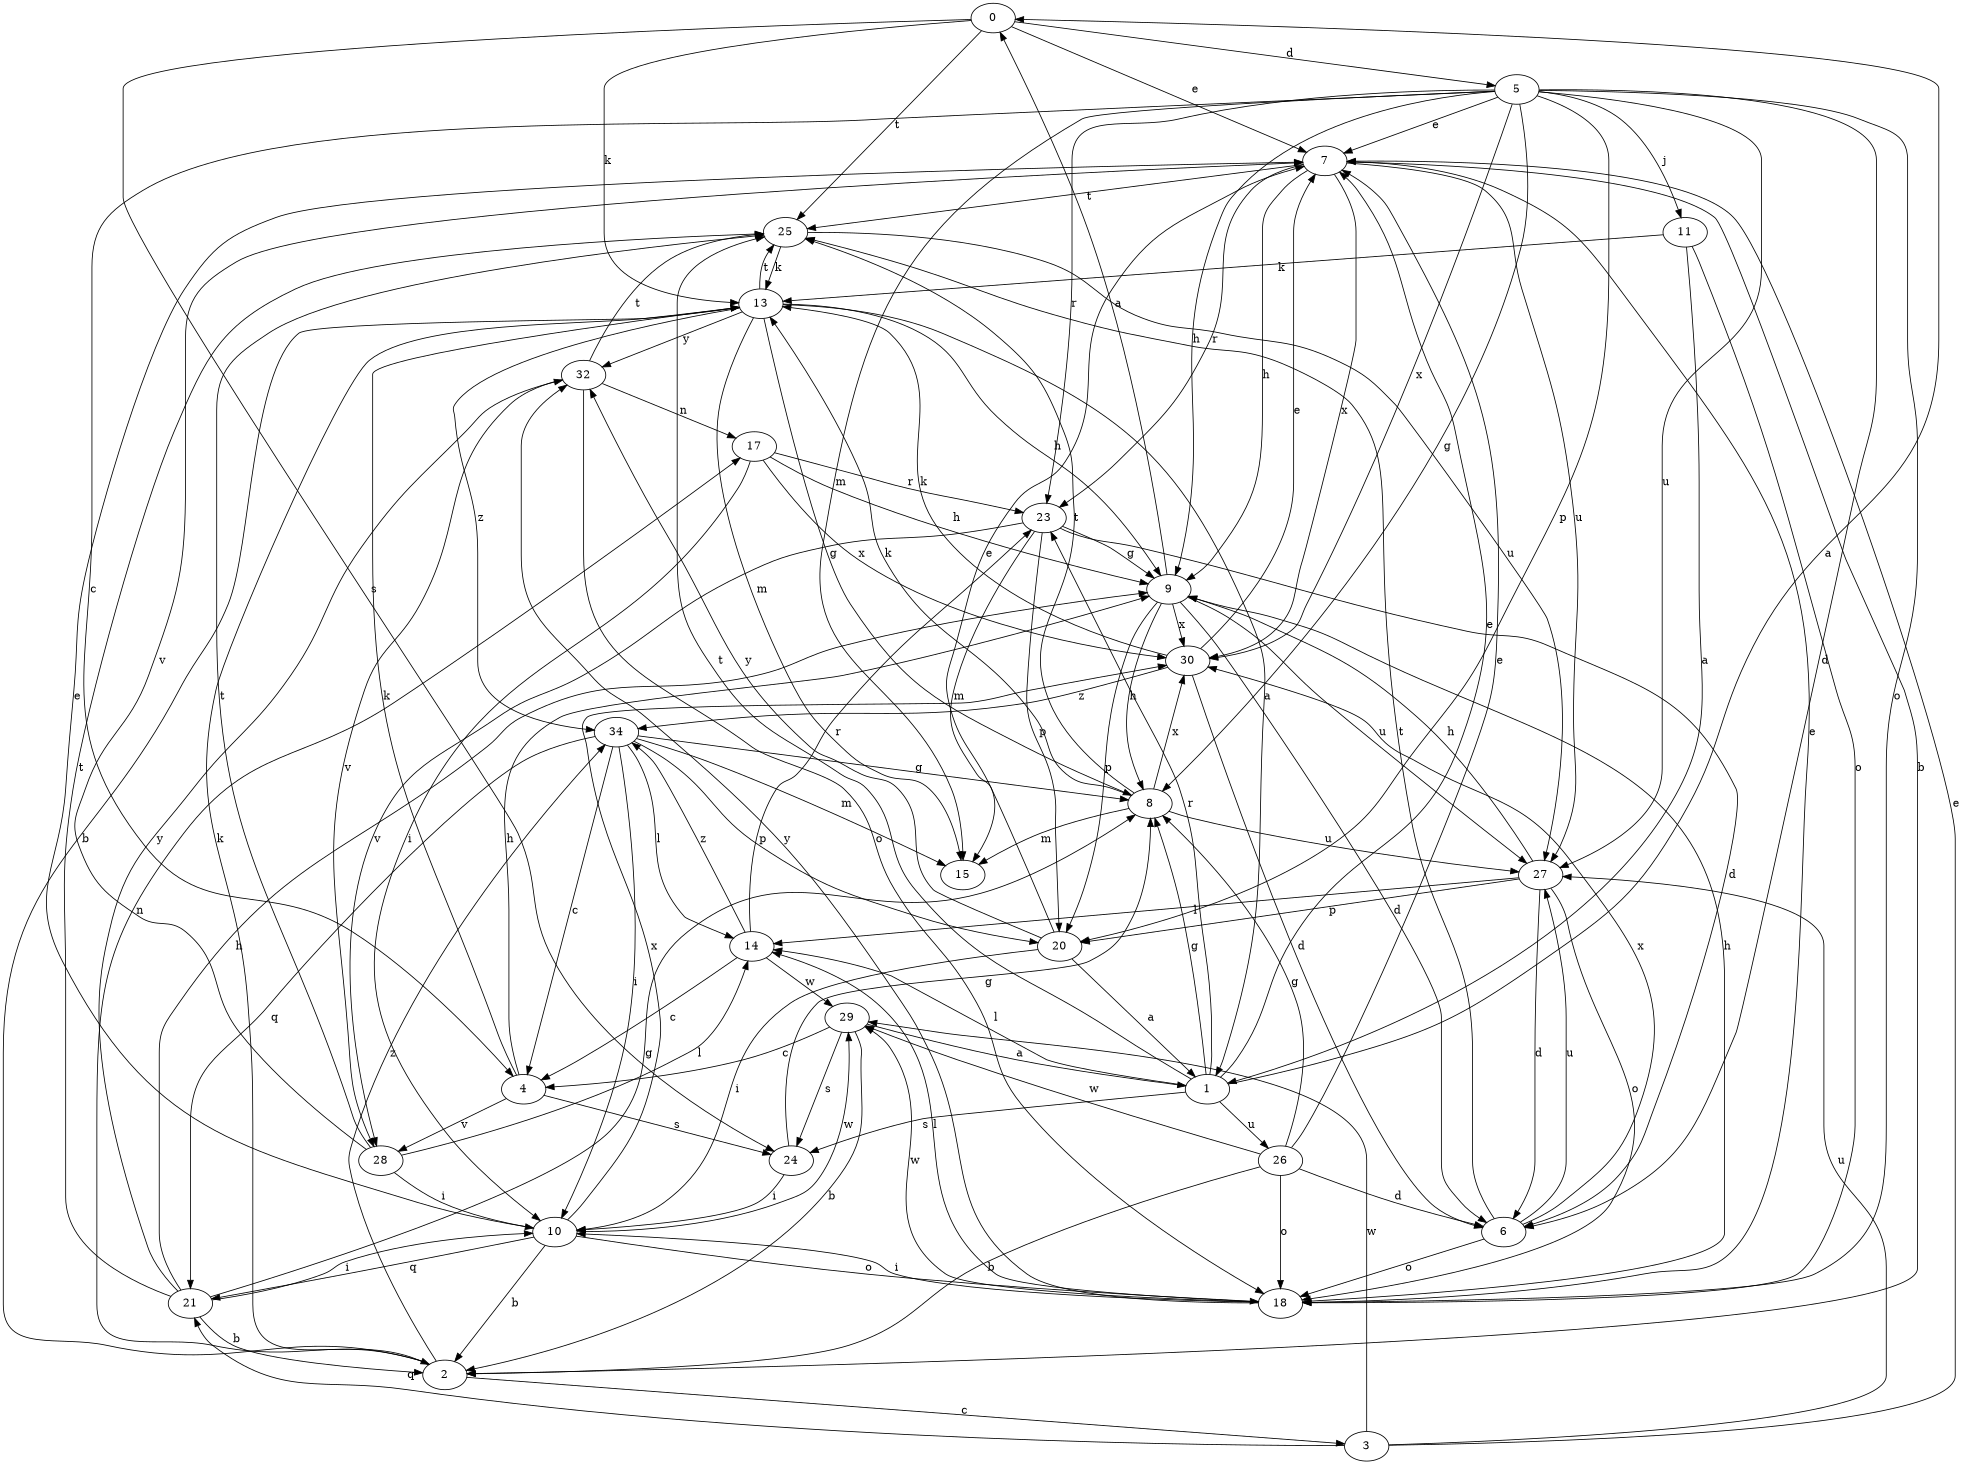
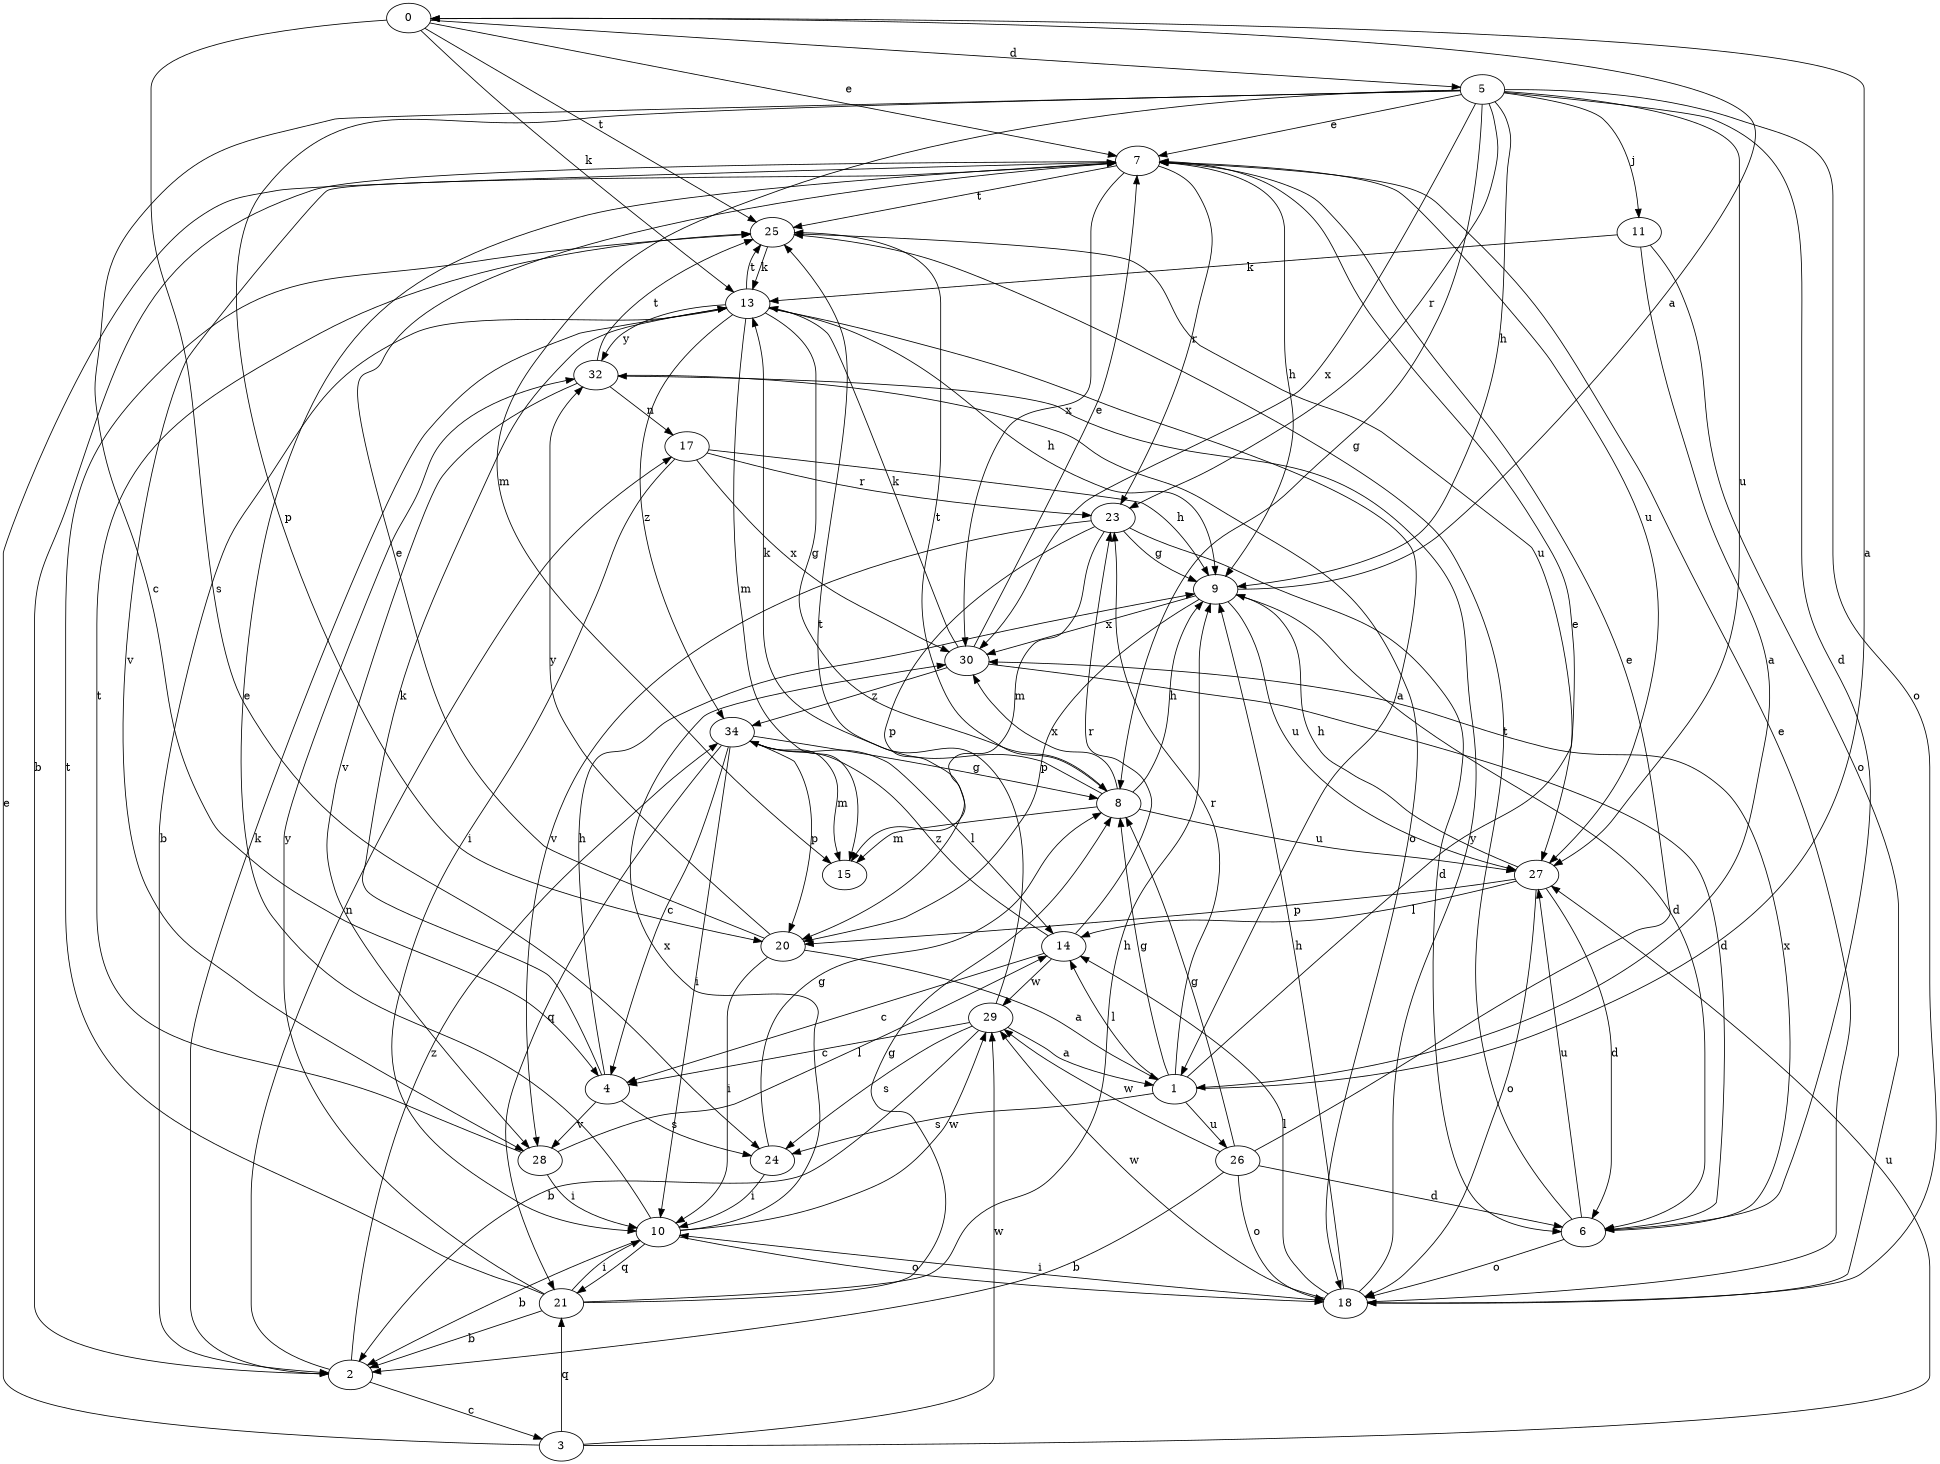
edge "28" -> "7": reversed
edge "9" -> "8": reversed
edge "1" -> "25": now "29" -> "25"
